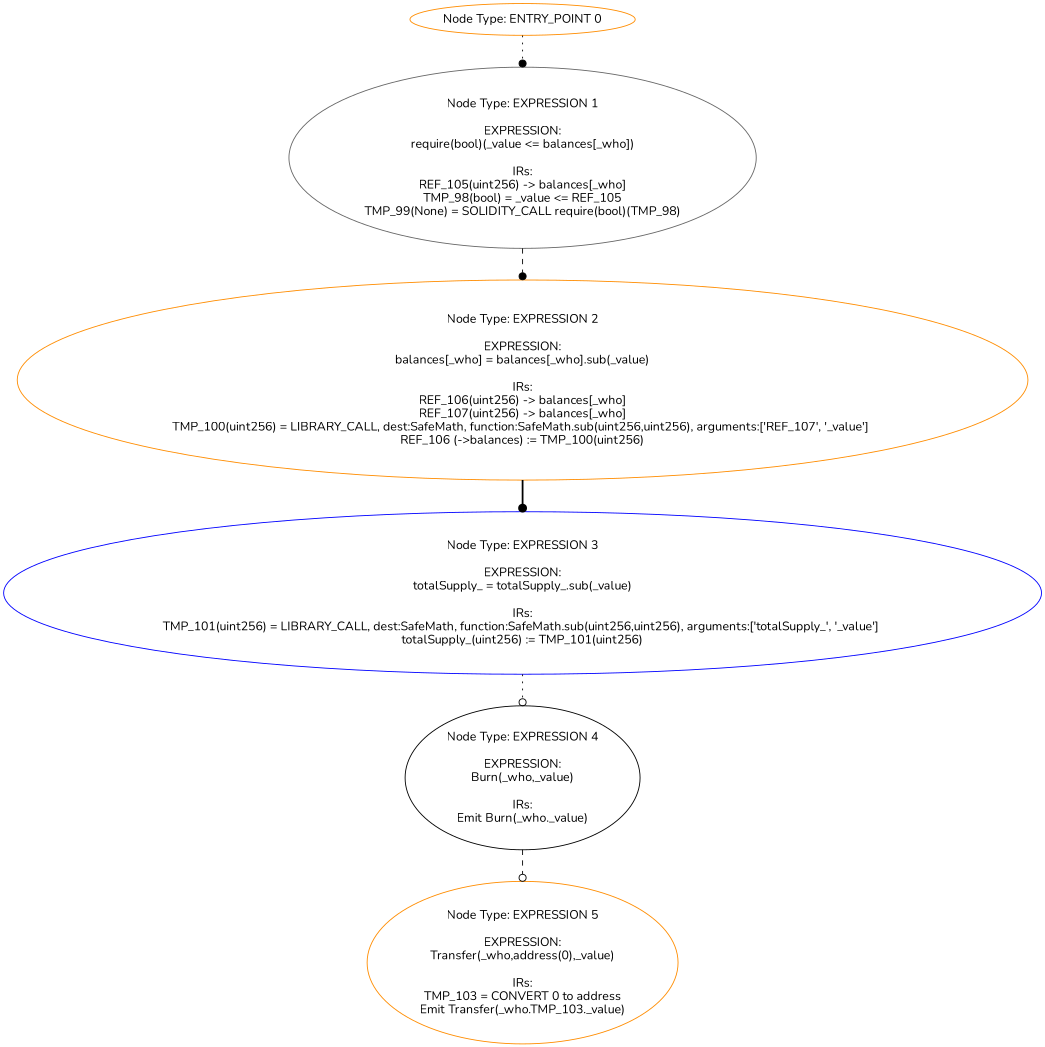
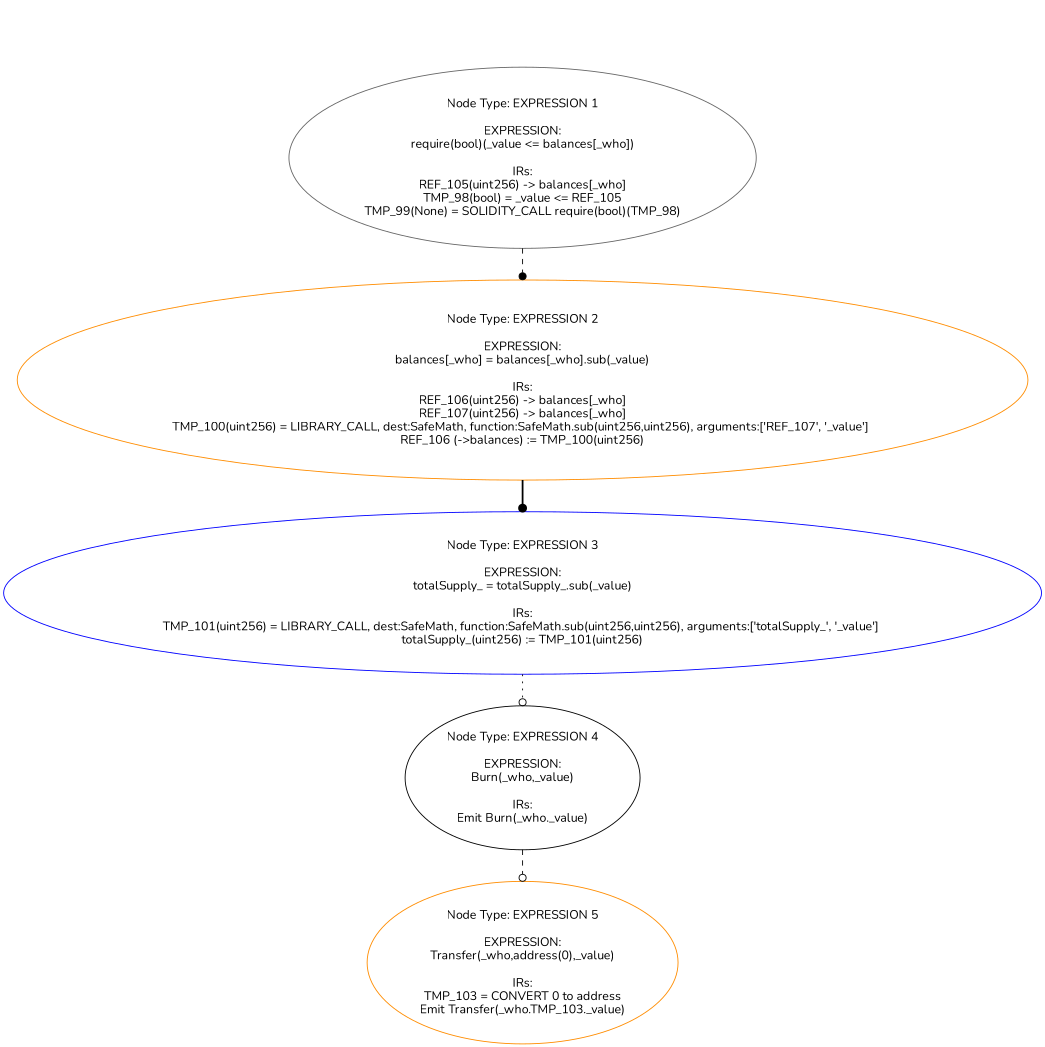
node "Node Type: ENTRY_POINT 0": removed
